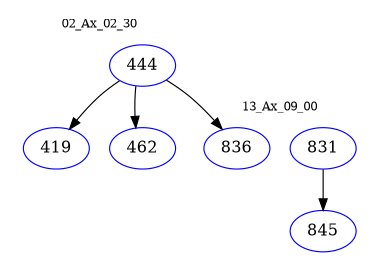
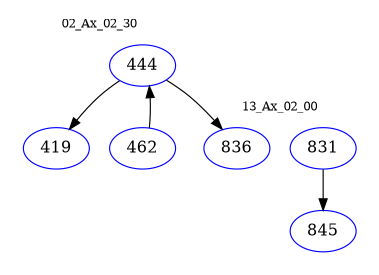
edge "444" -> "462": reversed
cluster "13_Ax_09_00": label "13_Ax_09_00" -> "13_Ax_02_00"
